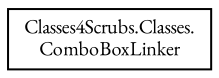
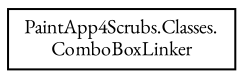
node "Classes4Scrubs.Classes. ComboBoxLinker": label "Classes4Scrubs.Classes. ComboBoxLinker" -> "PaintApp4Scrubs.Classes. ComboBoxLinker"
